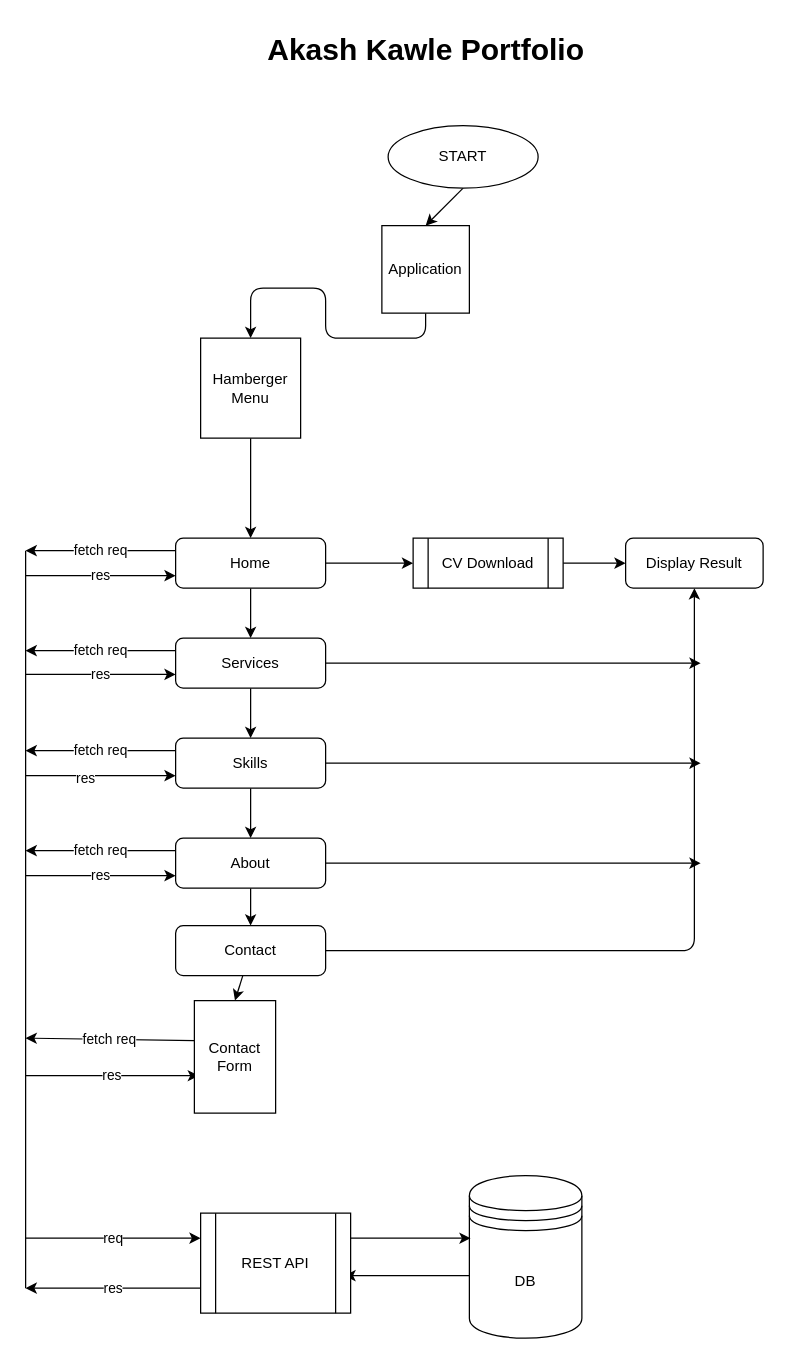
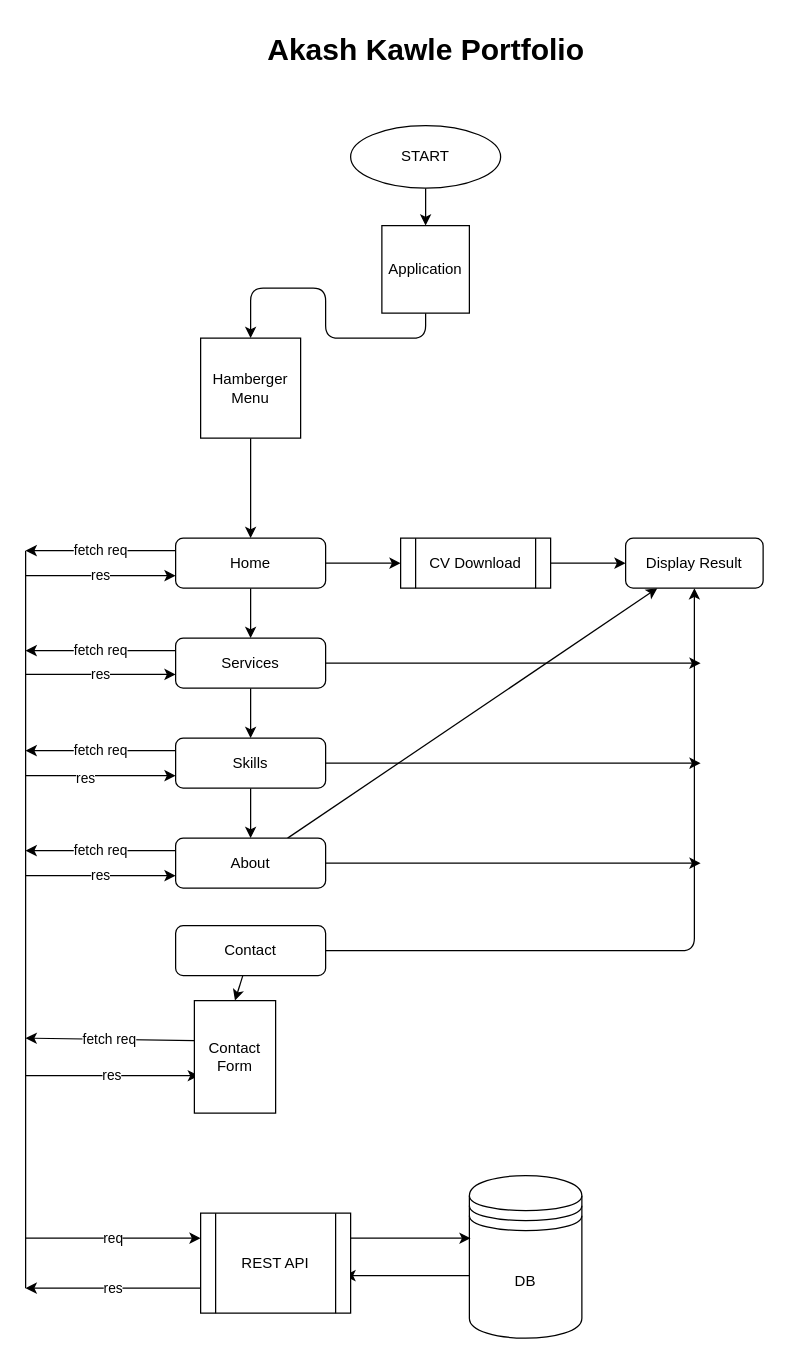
node "START": moved (463, 157) -> (426, 157)
node "CV Download": moved (488, 563) -> (476, 563)
edge "About" -> "Contact": now "About" -> "Display Result"
